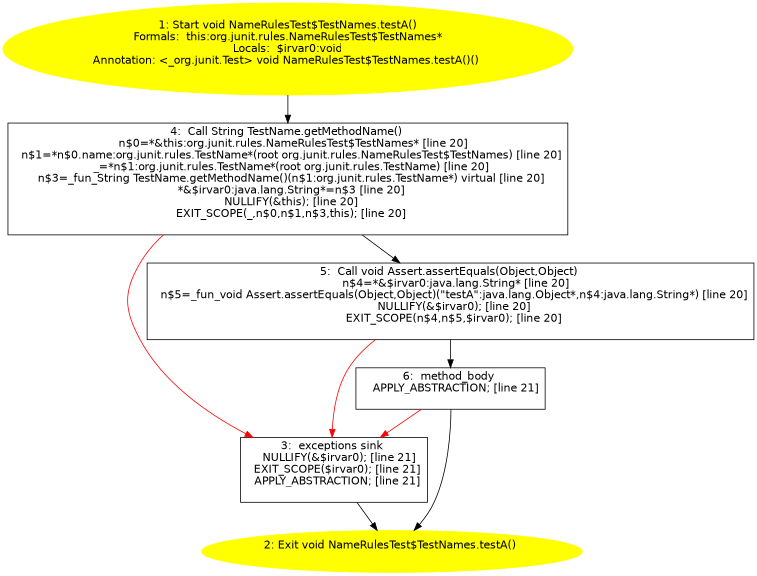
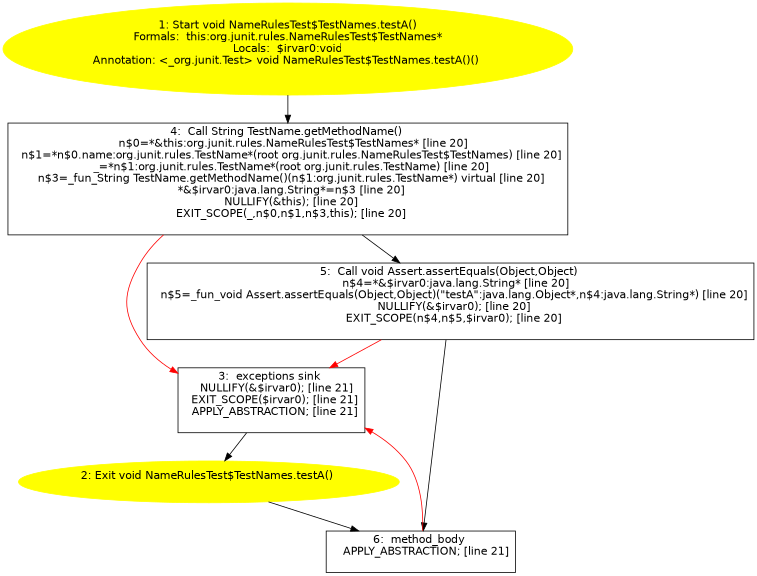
edge "6:  method_body APPLY_ABSTRACTION; [line 21]" -> "2: Exit void NameRulesTest$TestNames.testA()": reversed
